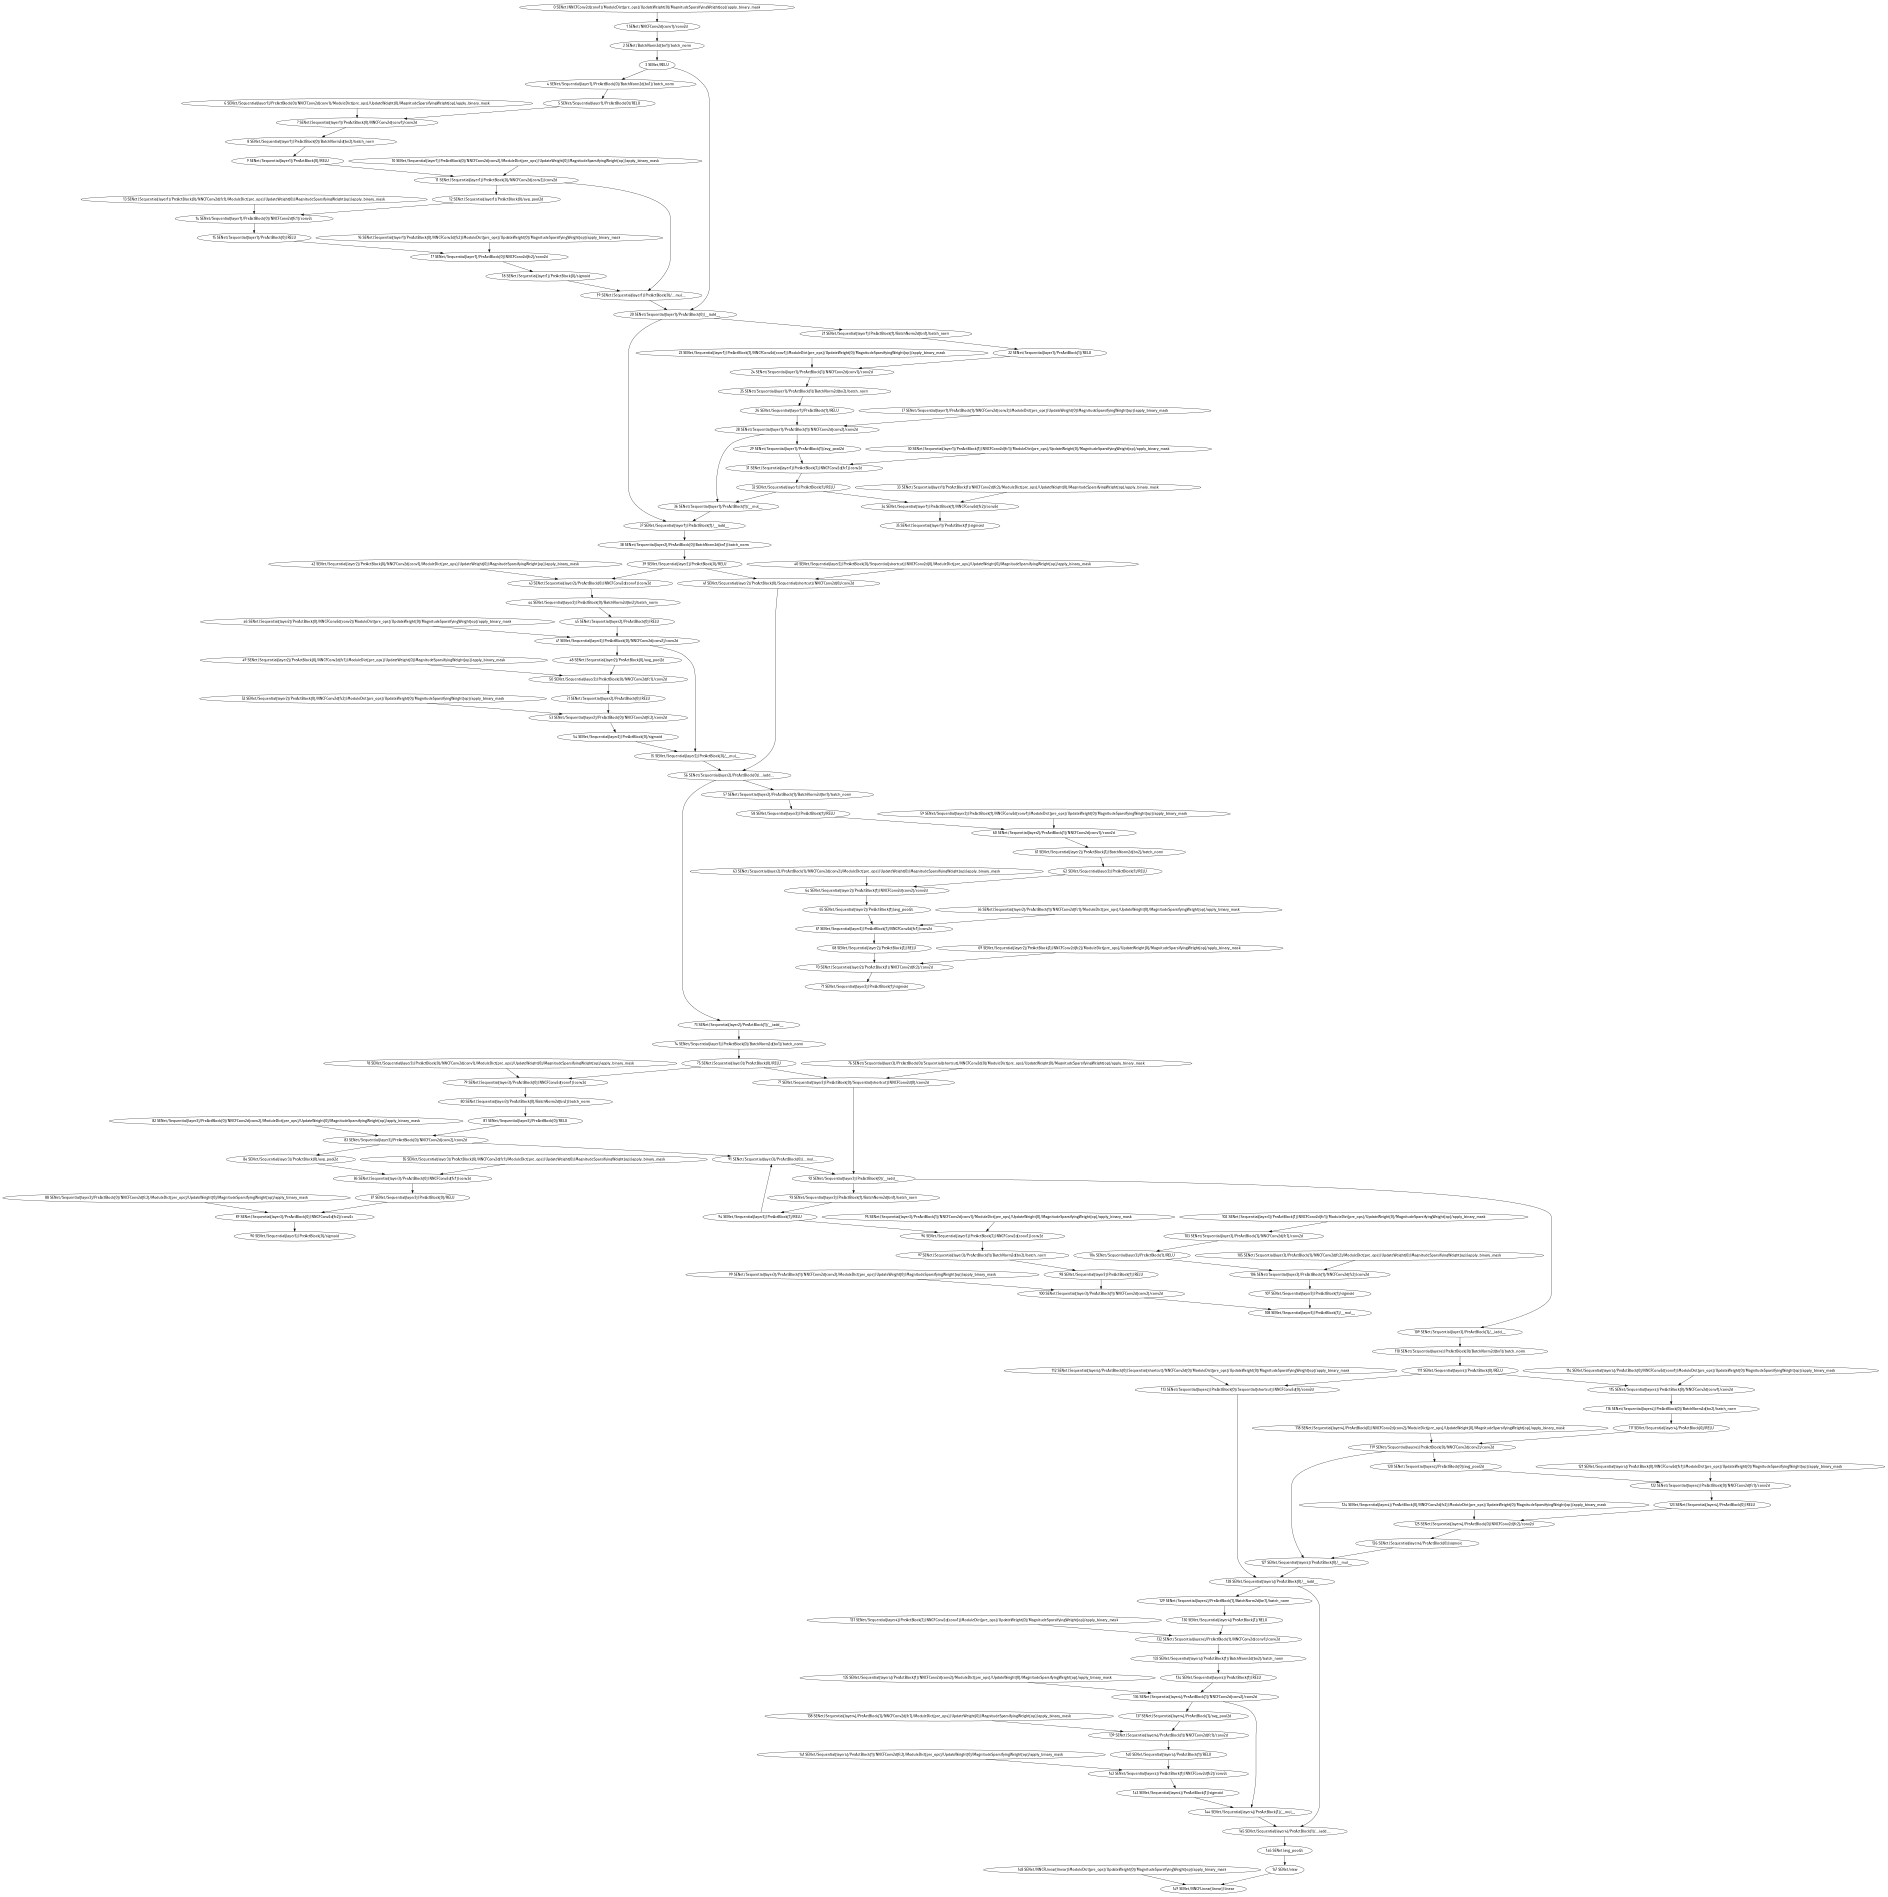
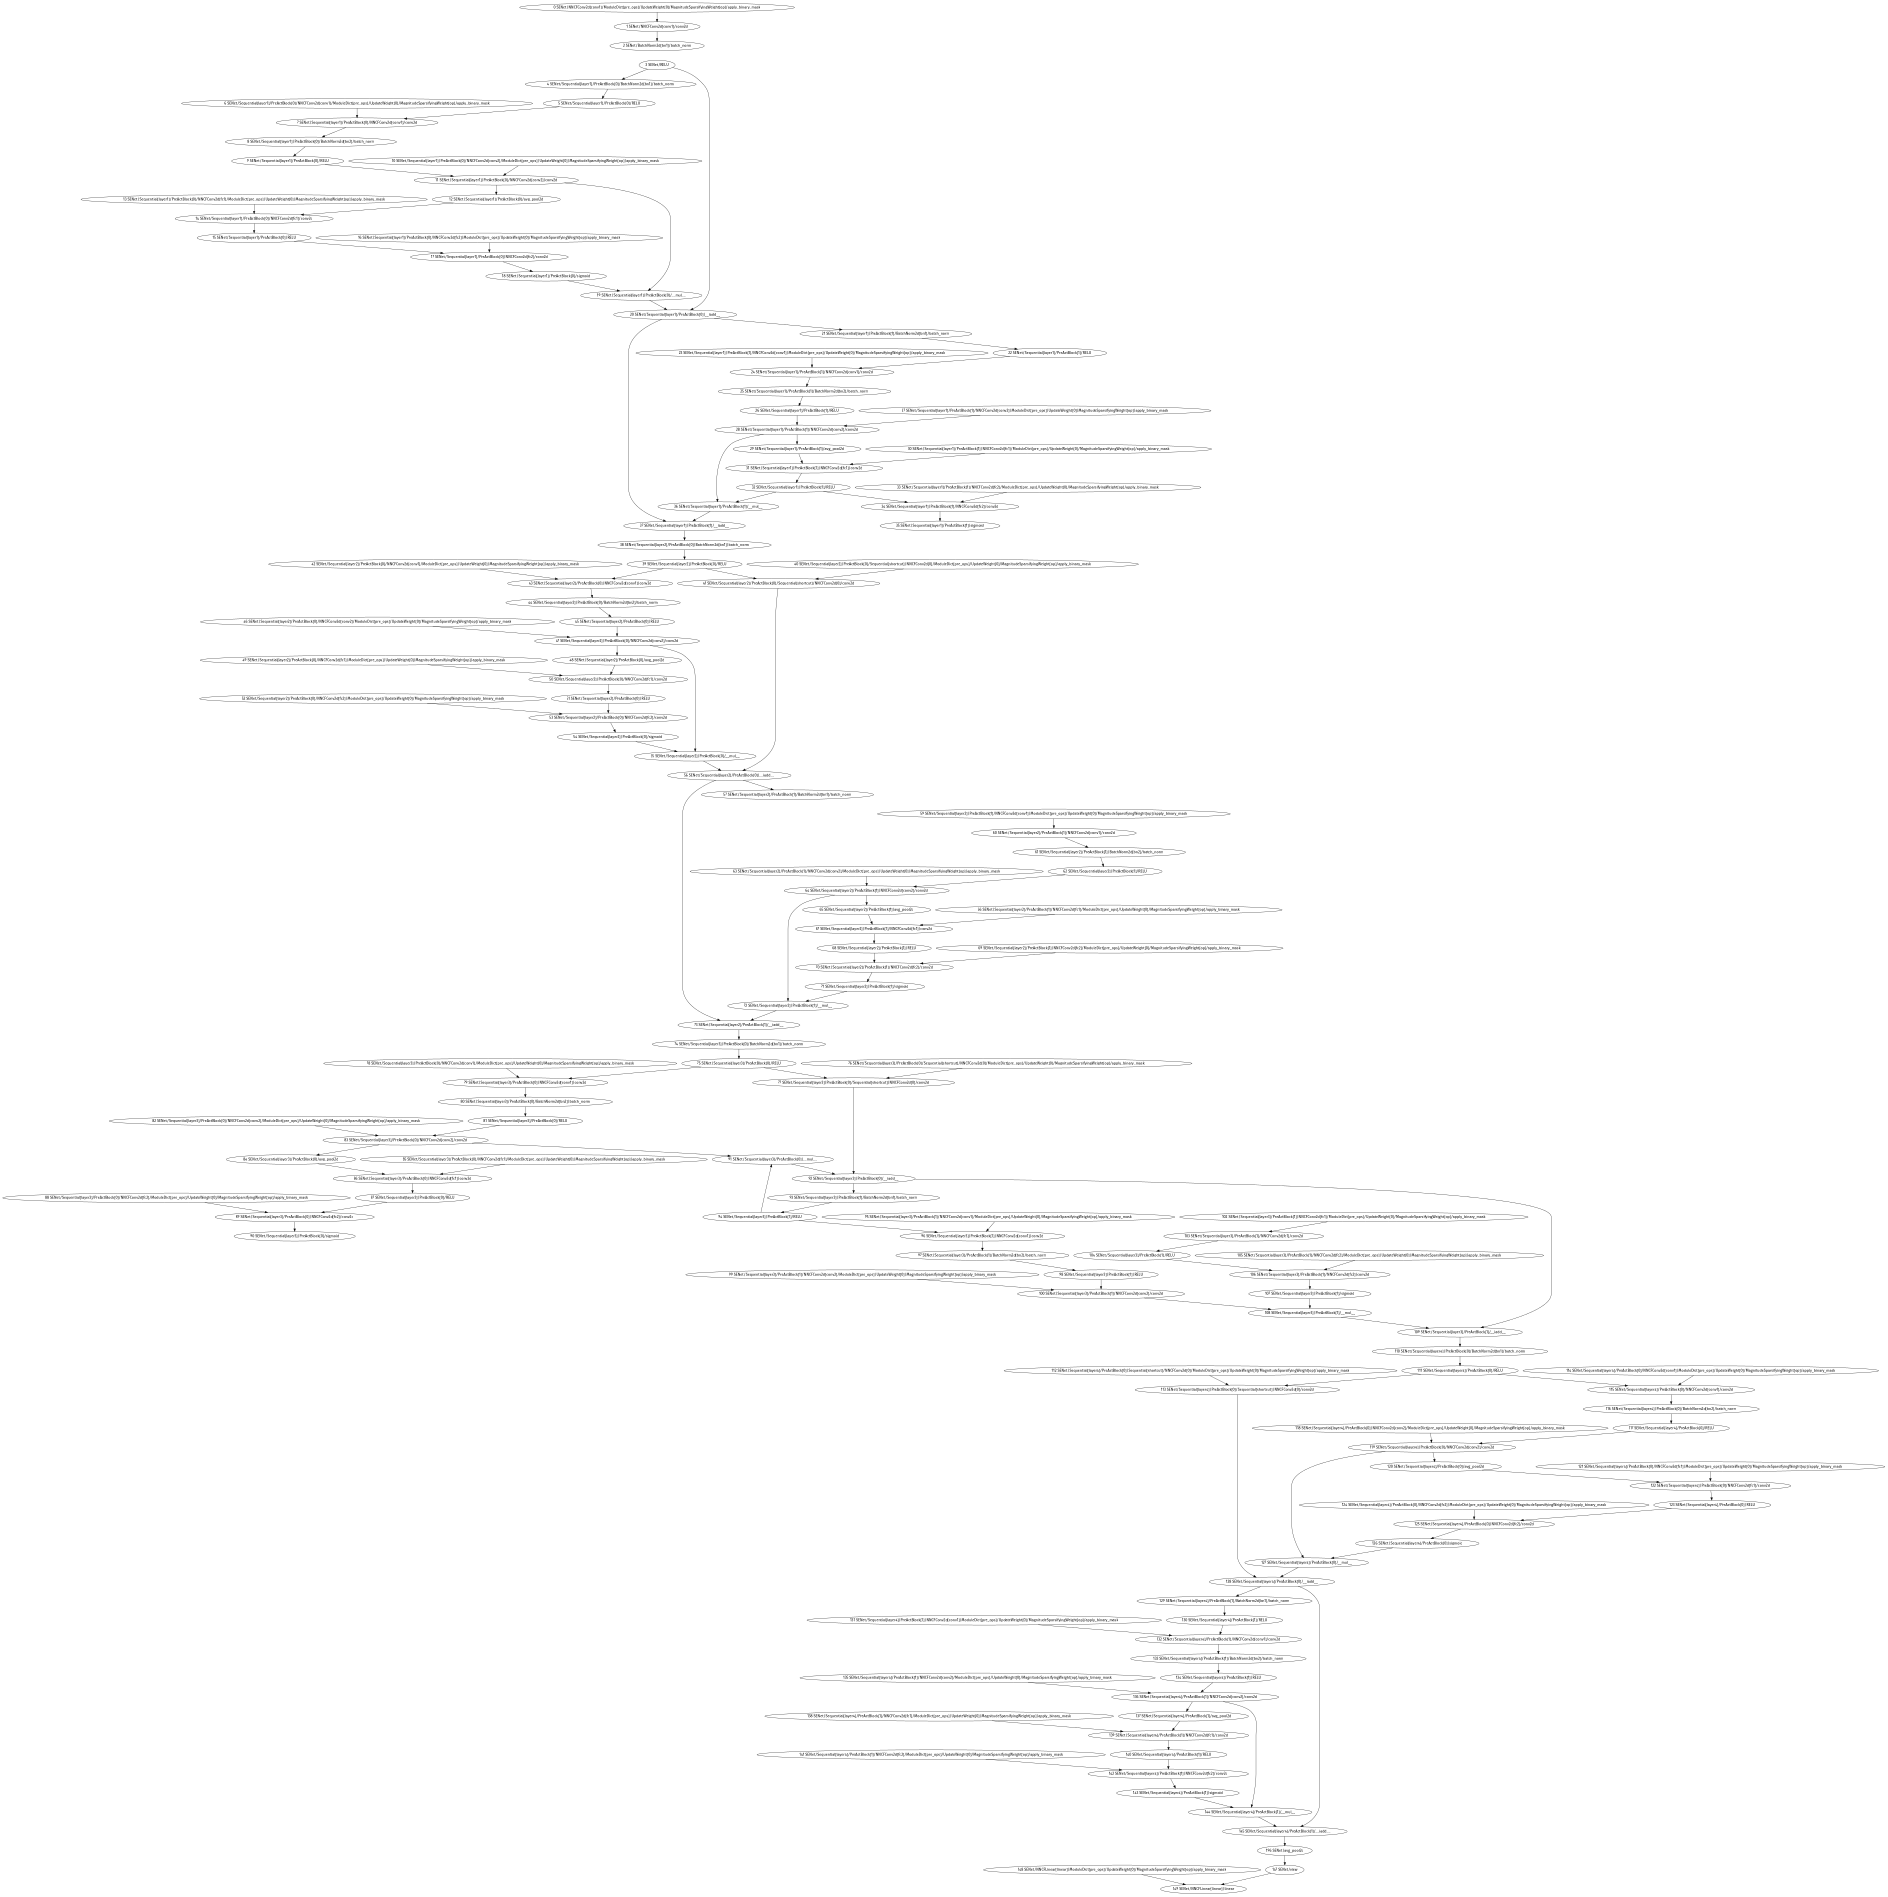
edge "2 SENet/BatchNorm2d[bn1]/batch_norm" -> "3 SENet/RELU": removed
node "58 SENet/Sequential[layer2]/PreActBlock[1]/RELU": removed
node "72 SENet/Sequential[layer2]/PreActBlock[1]/__mul__": added
edge "108 SENet/Sequential[layer3]/PreActBlock[1]/__mul__" -> "109 SENet/Sequential[layer3]/PreActBlock[1]/__iadd__": added
node "146 SENet/avg_pool2d": label "146 SENet/avg_pool2d" -> "196 SENet/avg_pool2d"
